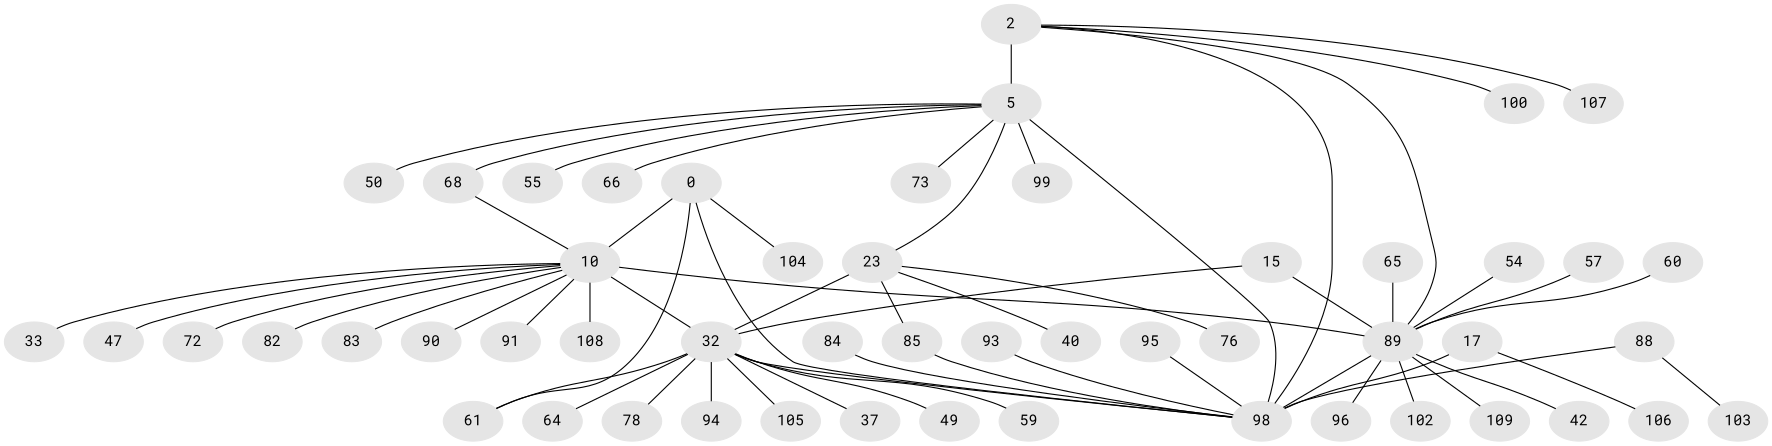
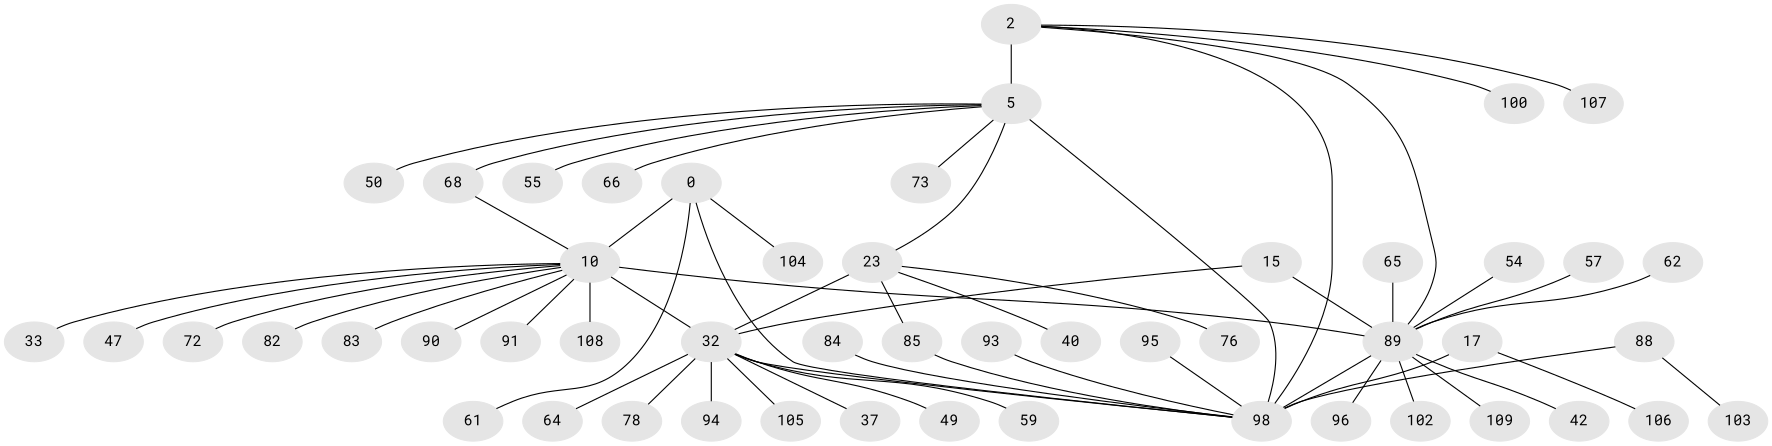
node "99": removed
node "60": label "60" -> "62"
edge "32" -- "61": removed
